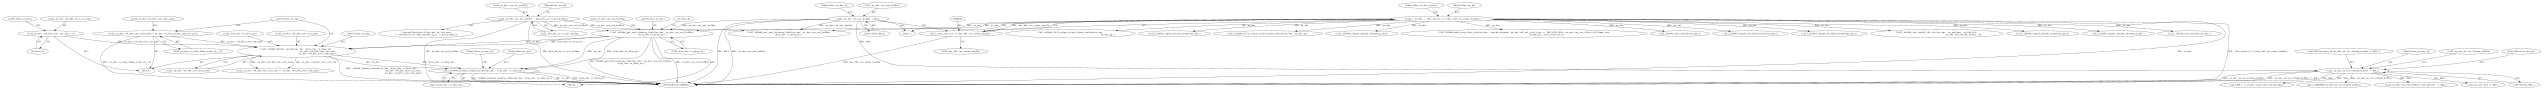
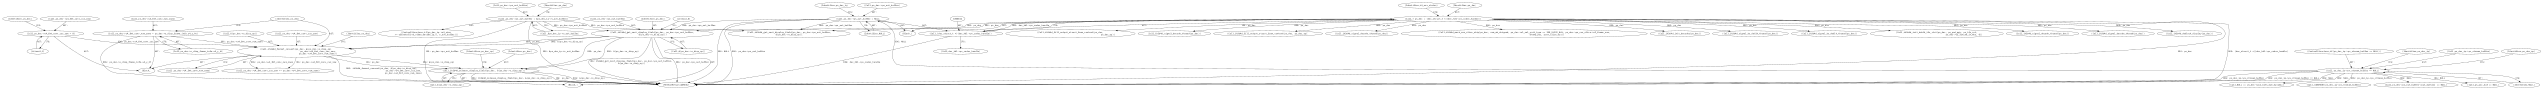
node "(Call,ih264d_conv_display(ps_dec))": label "(Call,ih264d_conv_display(ps_dec))" -> "(Call,ih264d_deblock_display(ps_dec))"
edge "(Call,ps_dec->ps_out_buffer = NULL)" -> "(Call,ps_dec_ip->pv_stream_buffer == NULL)": reversed
